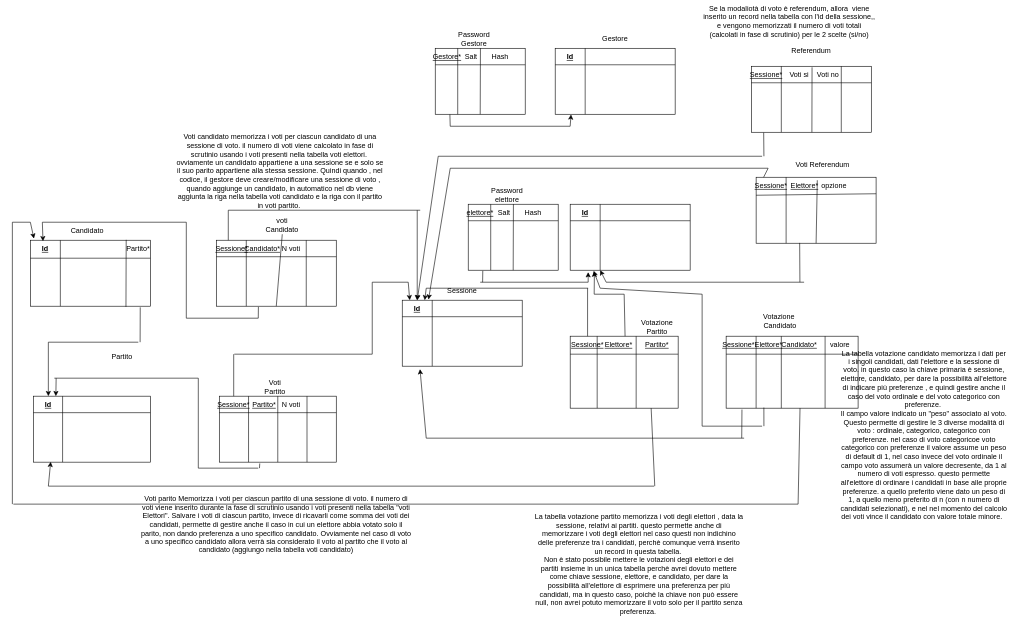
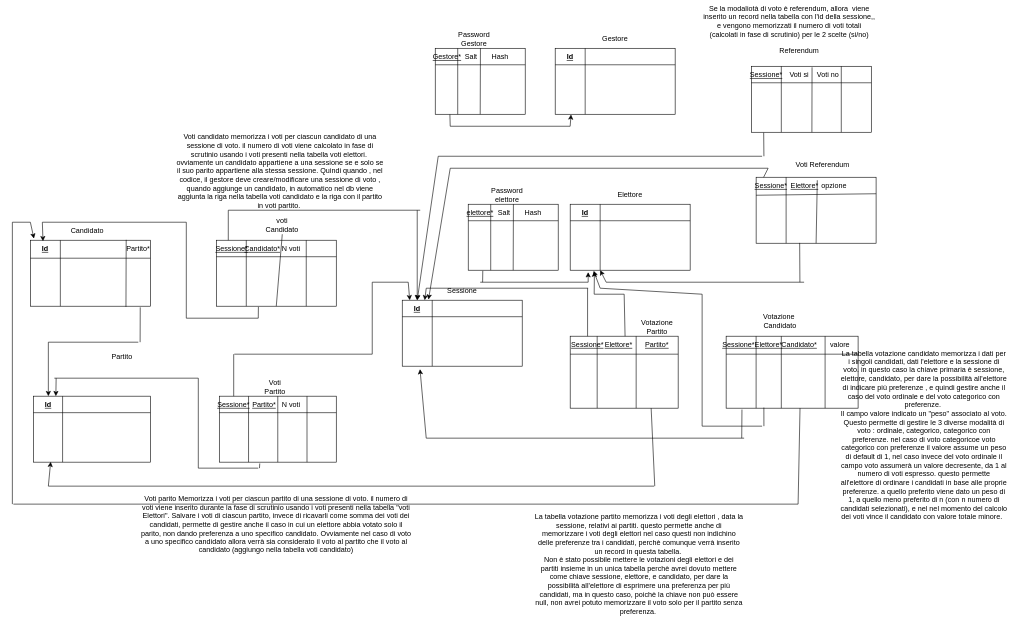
node "Referendum": moved (812, 51) -> (800, 51)
node "Elettore": added
